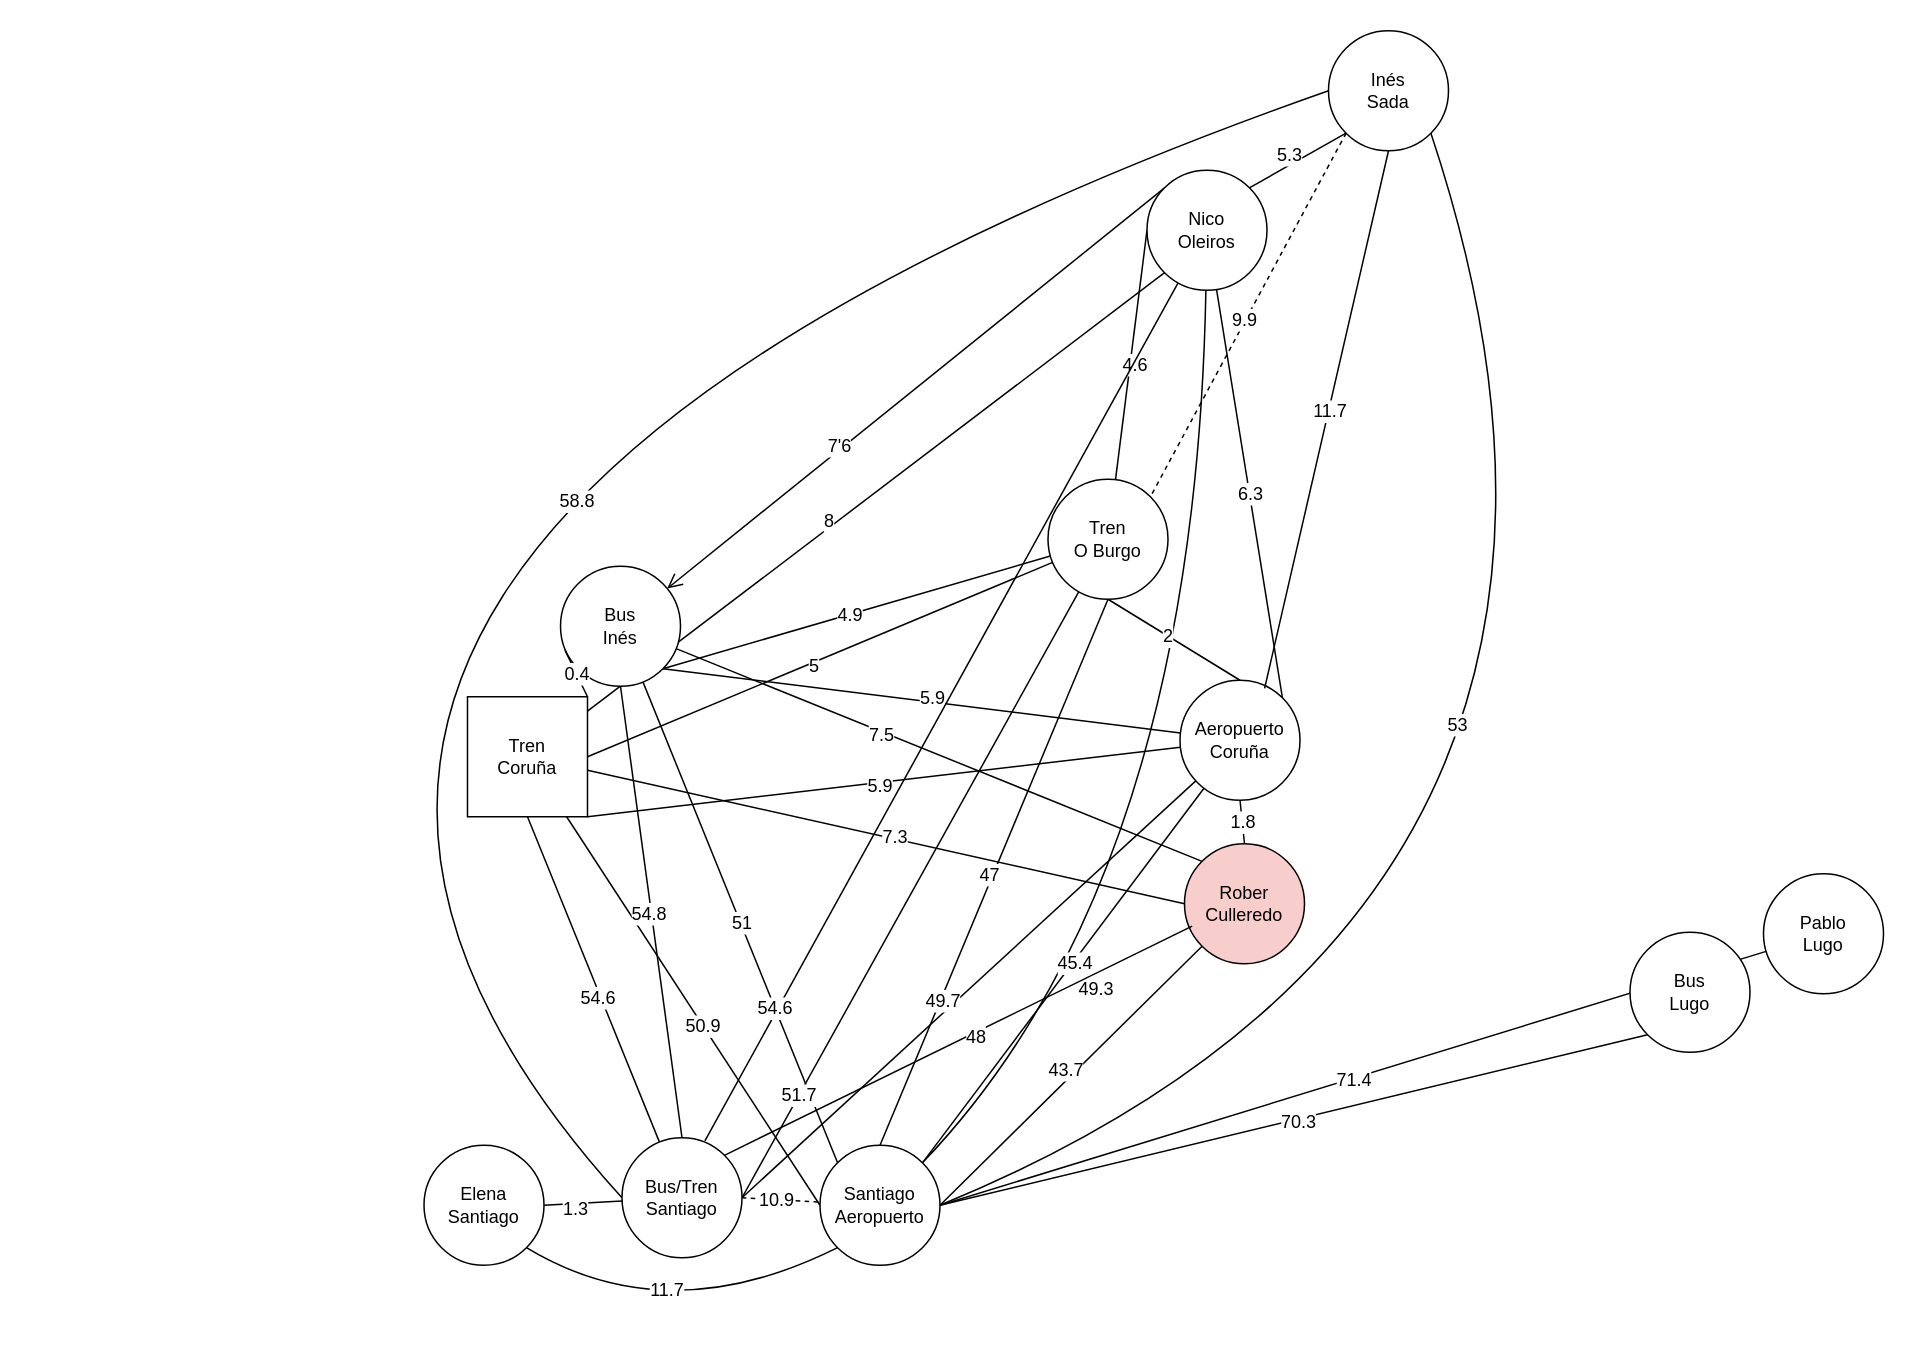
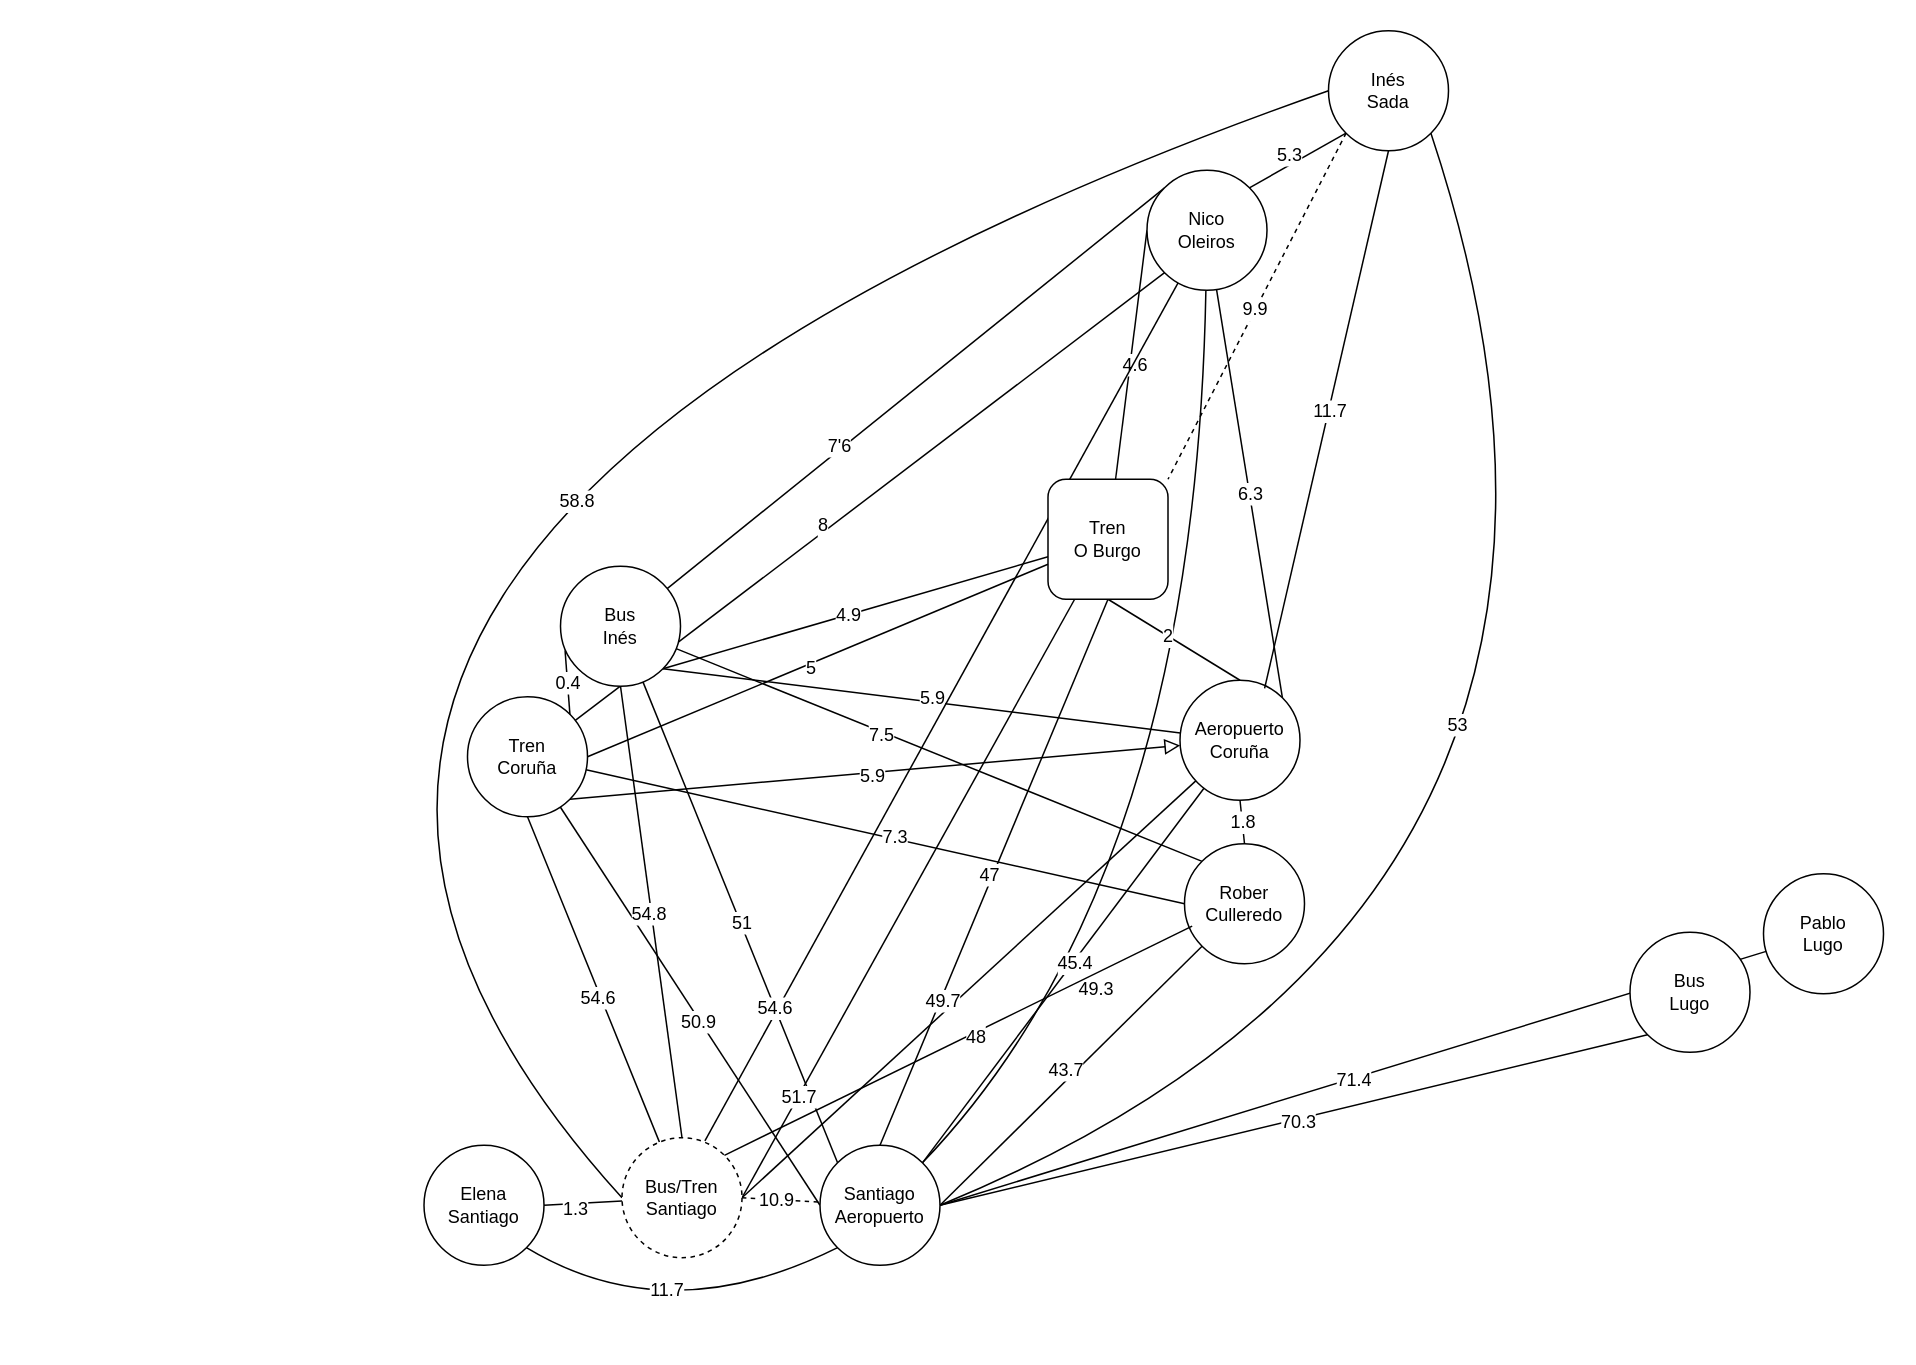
node "Tren O Burgo": shape ellipse -> rounded rectangle
edge "Nico Oleiros" -> "Bus Inés": arrowhead open -> none
node "Tren Coruña": shape rectangle -> ellipse
edge "Aeropuerto Coruña" -- "Tren Coruña": arrowhead none -> block
node "Rober Culleredo": fillcolor #f8cecc -> #ffffff
node "Bus/Tren Santiago": style solid -> dashed
